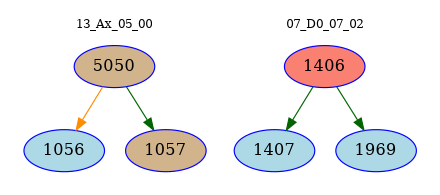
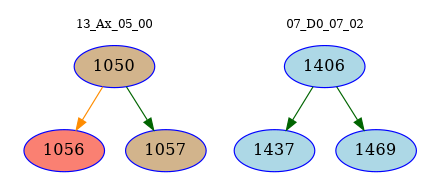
node "5050": label "5050" -> "1050"
node "1406": fillcolor salmon -> lightblue
node "1056": fillcolor lightblue -> salmon
node "1407": label "1407" -> "1437"
node "1969": label "1969" -> "1469"
